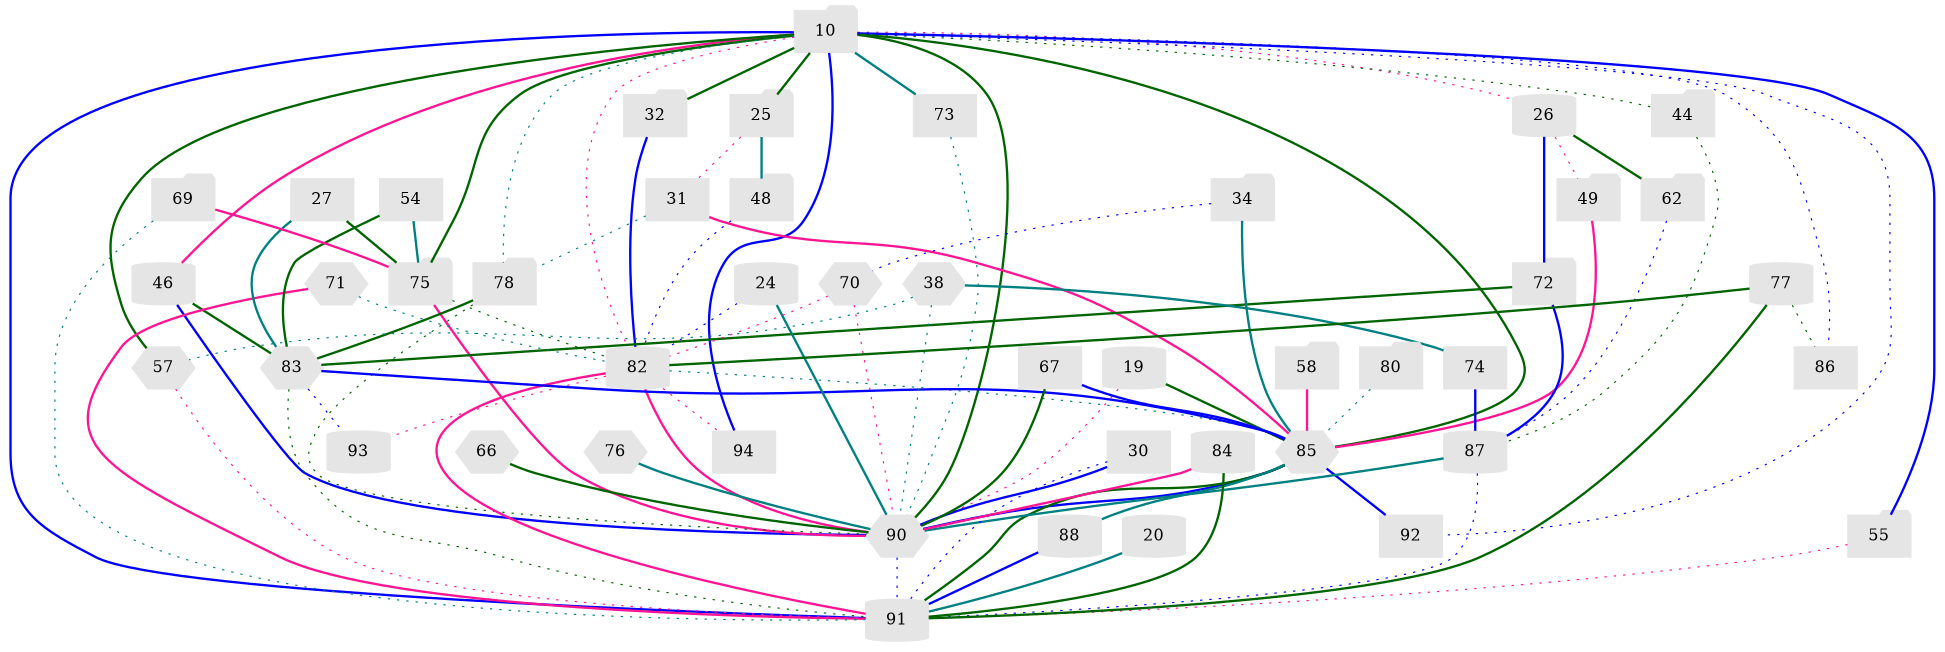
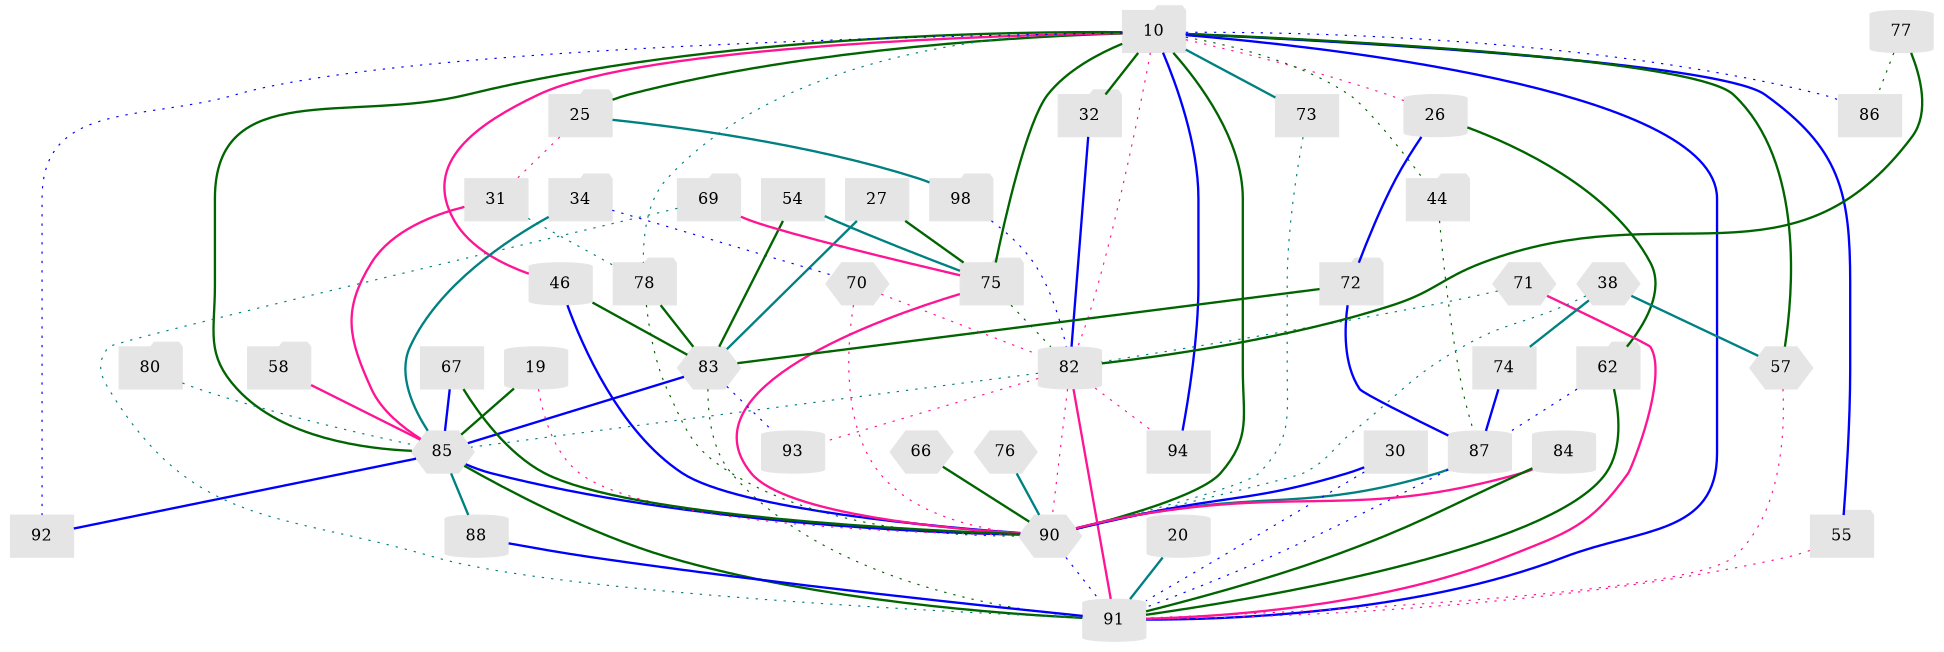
node "48": label "48" -> "98"
node "49": removed
node "24": removed
edge "38" -- "57": style dotted -> bold
edge "82" -- "90": style bold -> dotted
edge "77" -- "91": now "62" -- "91"
